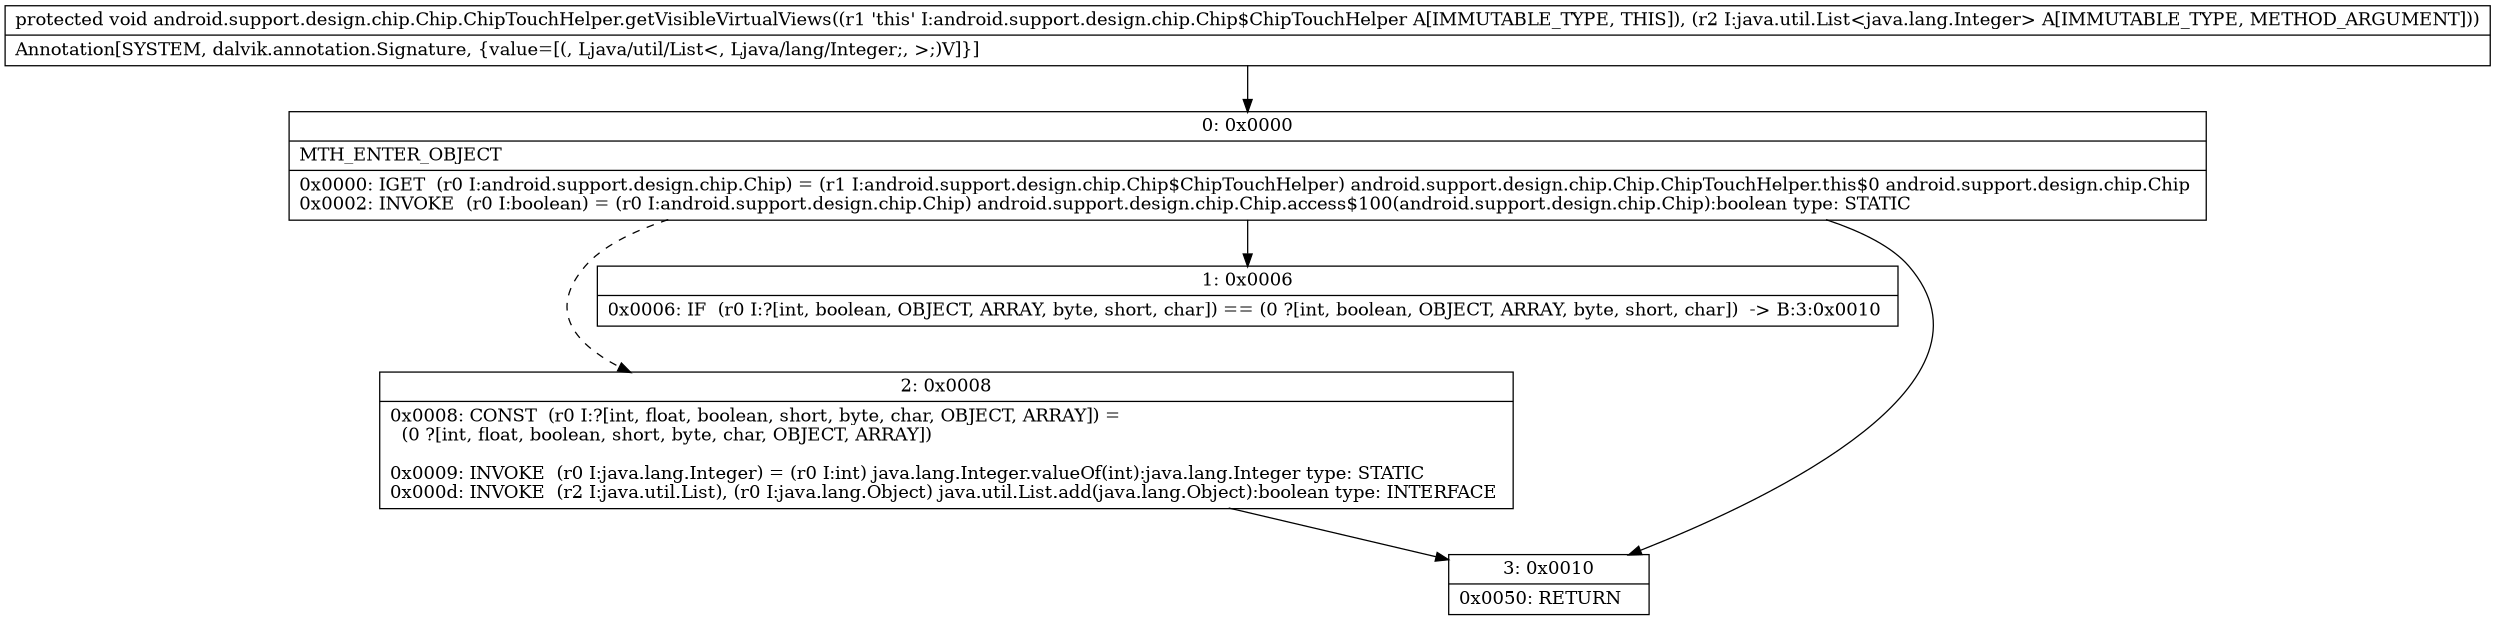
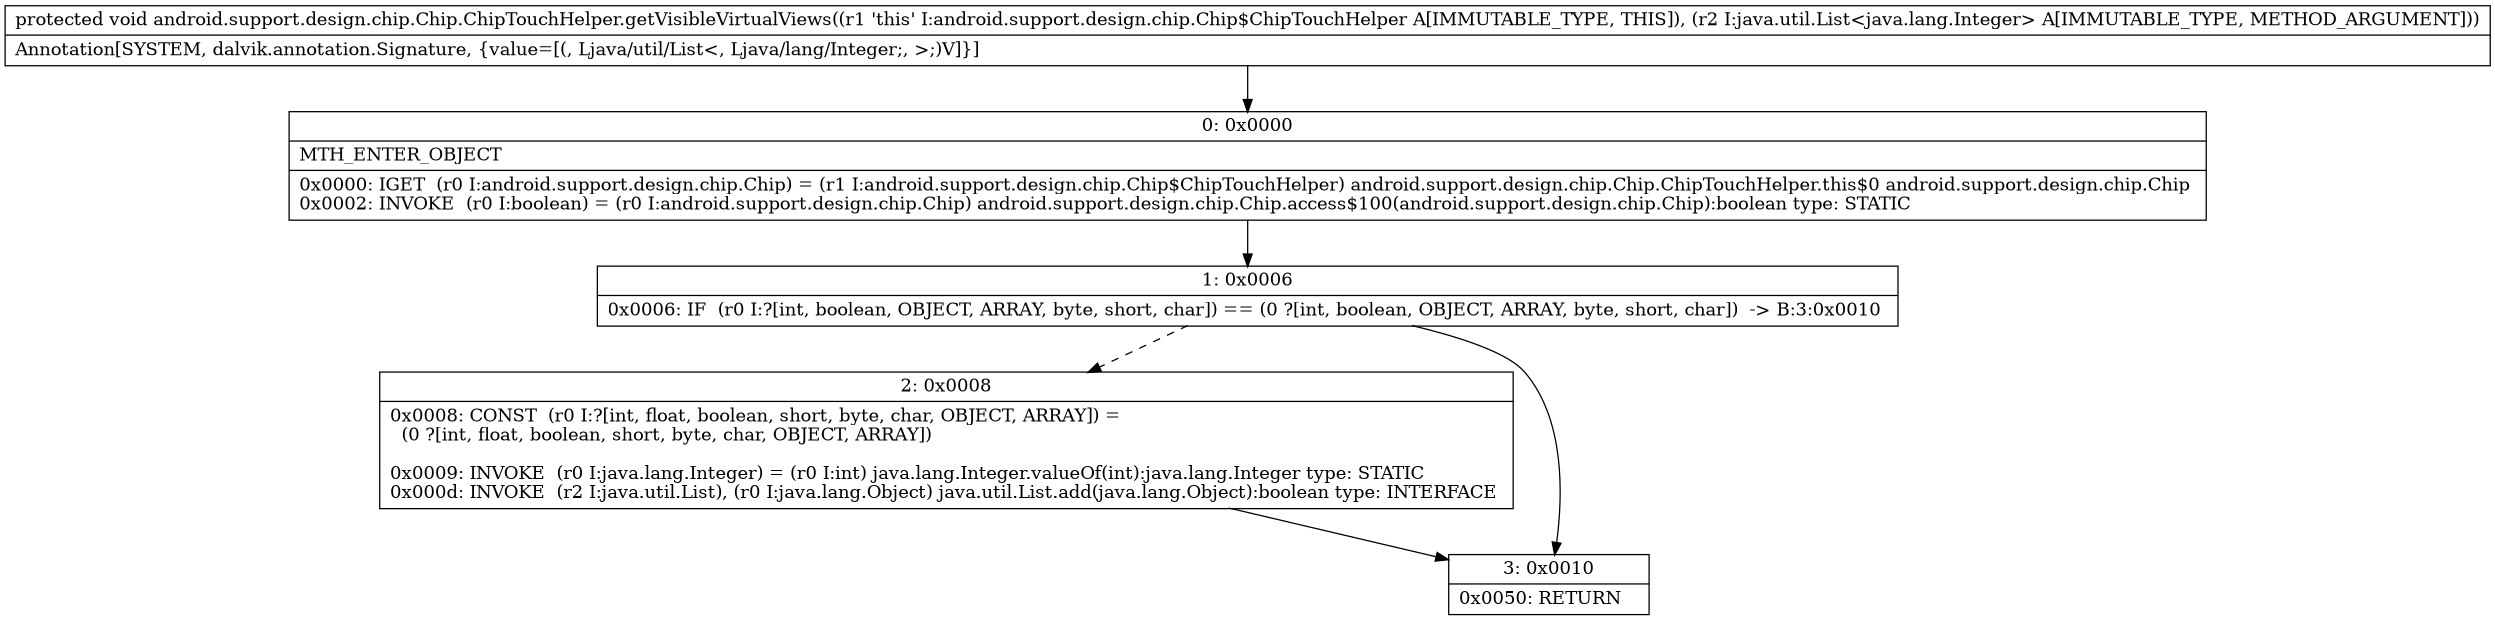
edge "0: 0x0000" -> "2: 0x0008": now "1: 0x0006" -> "2: 0x0008"
edge "0: 0x0000" -> "3: 0x0010": now "1: 0x0006" -> "3: 0x0010"
